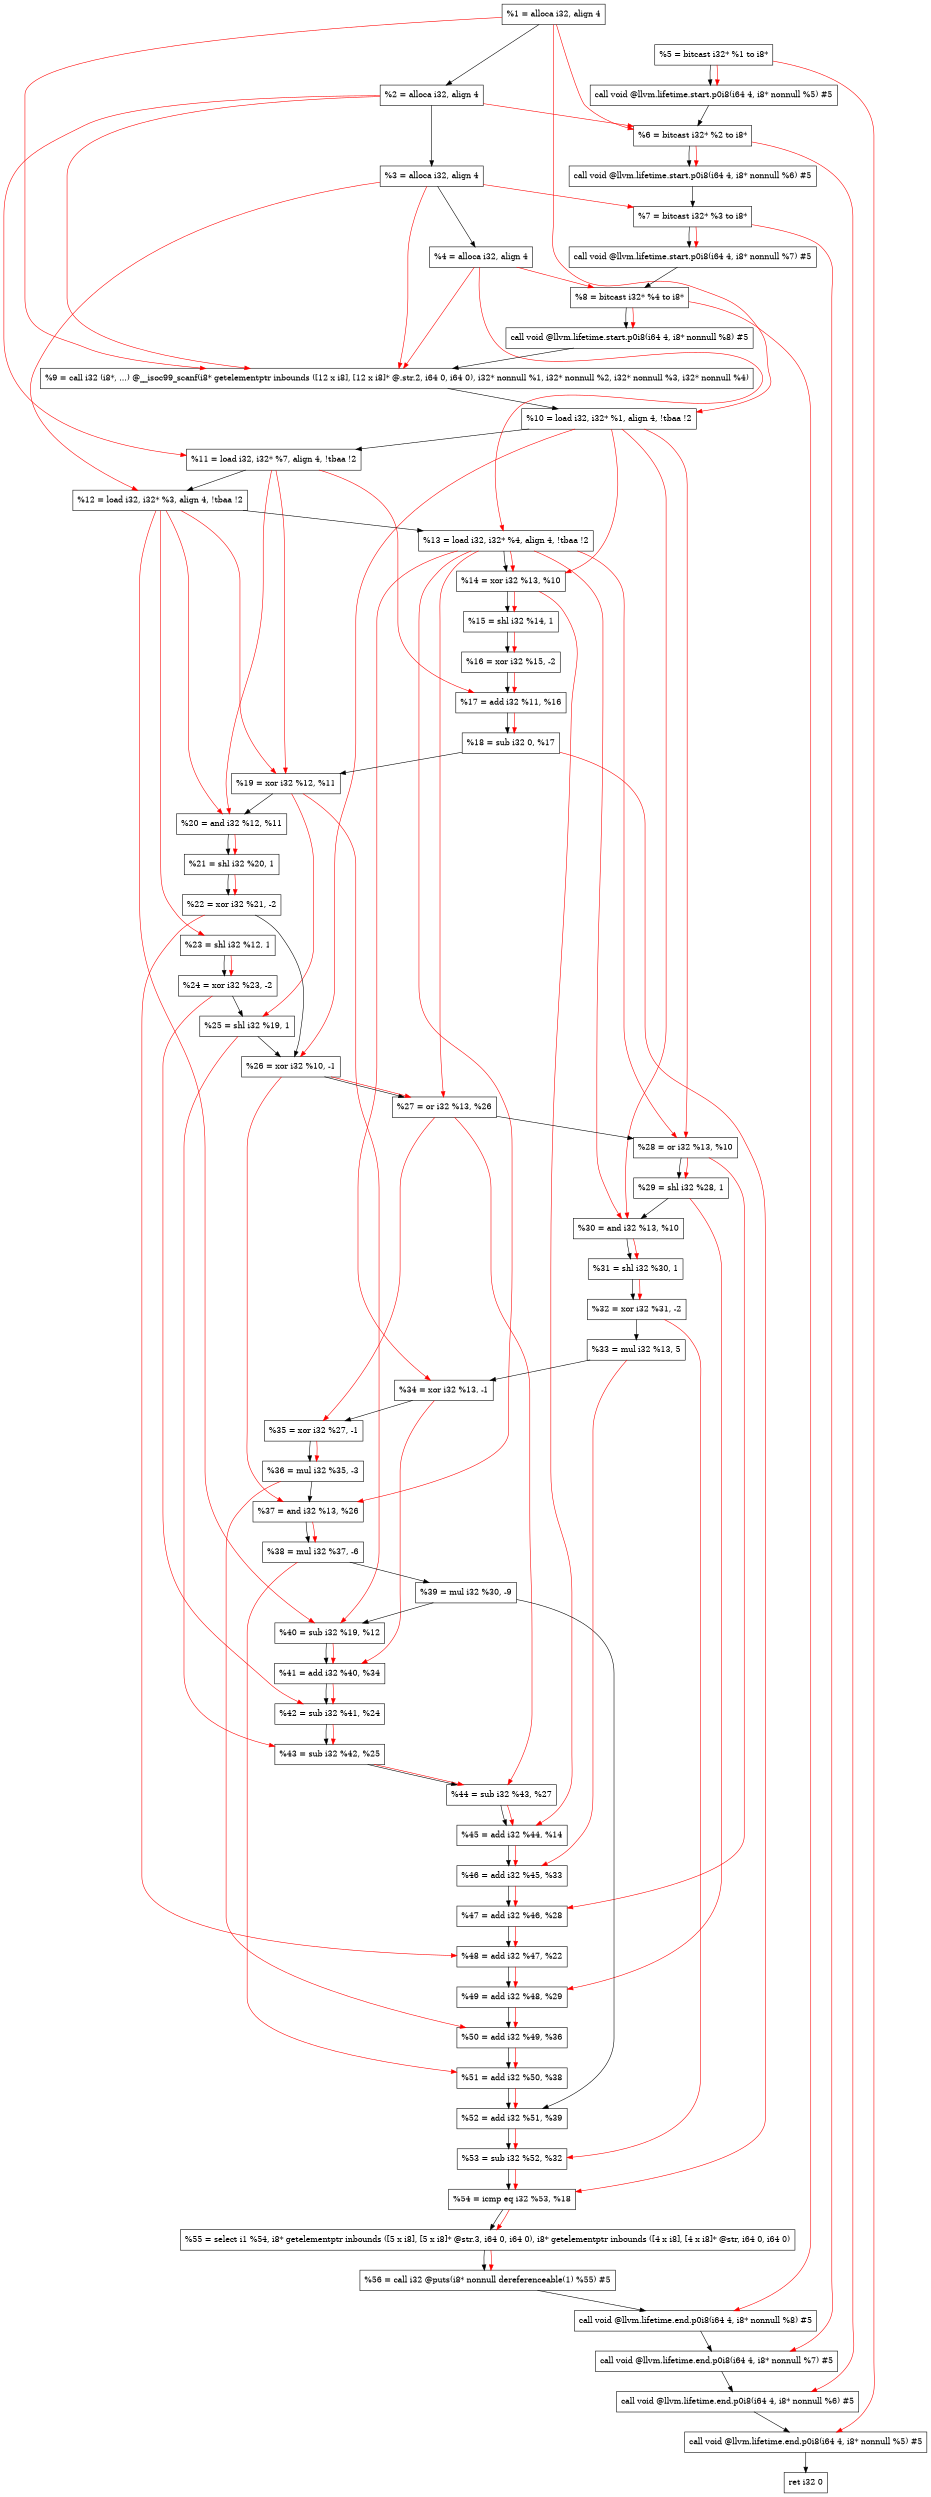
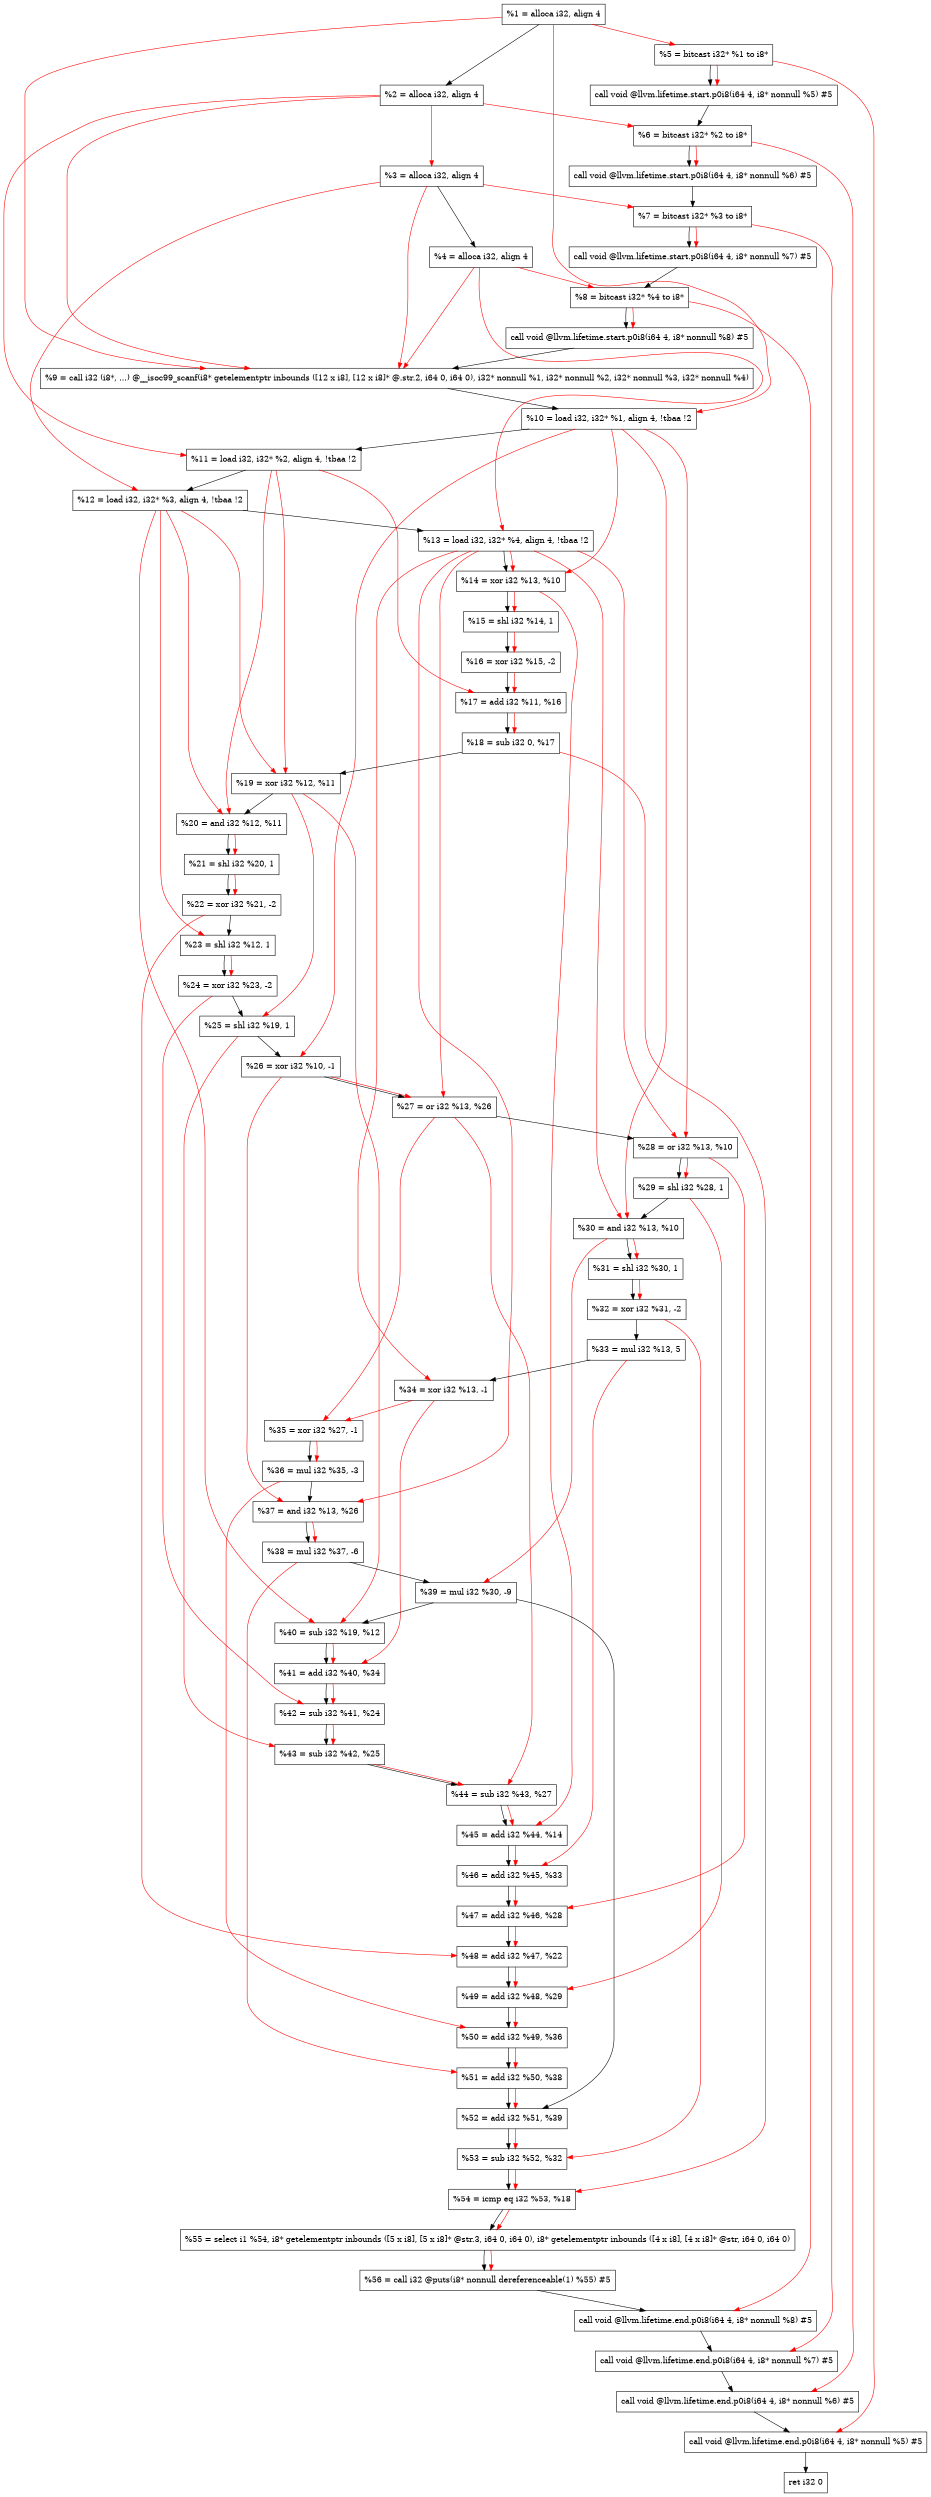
edge "%1 = alloca i32, align 4" -> "%6 = bitcast i32* %2 to i8*": now "%1 = alloca i32, align 4" -> "%5 = bitcast i32* %1 to i8*"
edge "%2 = alloca i32, align 4" -> "%3 = alloca i32, align 4": color black -> red
node "%11 = load i32, i32* %7, align 4, !tbaa !2": label "%11 = load i32, i32* %7, align 4, !tbaa !2" -> "%11 = load i32, i32* %2, align 4, !tbaa !2"
edge "%22 = xor i32 %21, -2" -> "%26 = xor i32 %10, -1": now "%22 = xor i32 %21, -2" -> "%23 = shl i32 %12, 1"
edge "%34 = xor i32 %13, -1" -> "%35 = xor i32 %27, -1": color black -> red
edge "%30 = and i32 %13, %10" -> "%39 = mul i32 %30, -9": added
